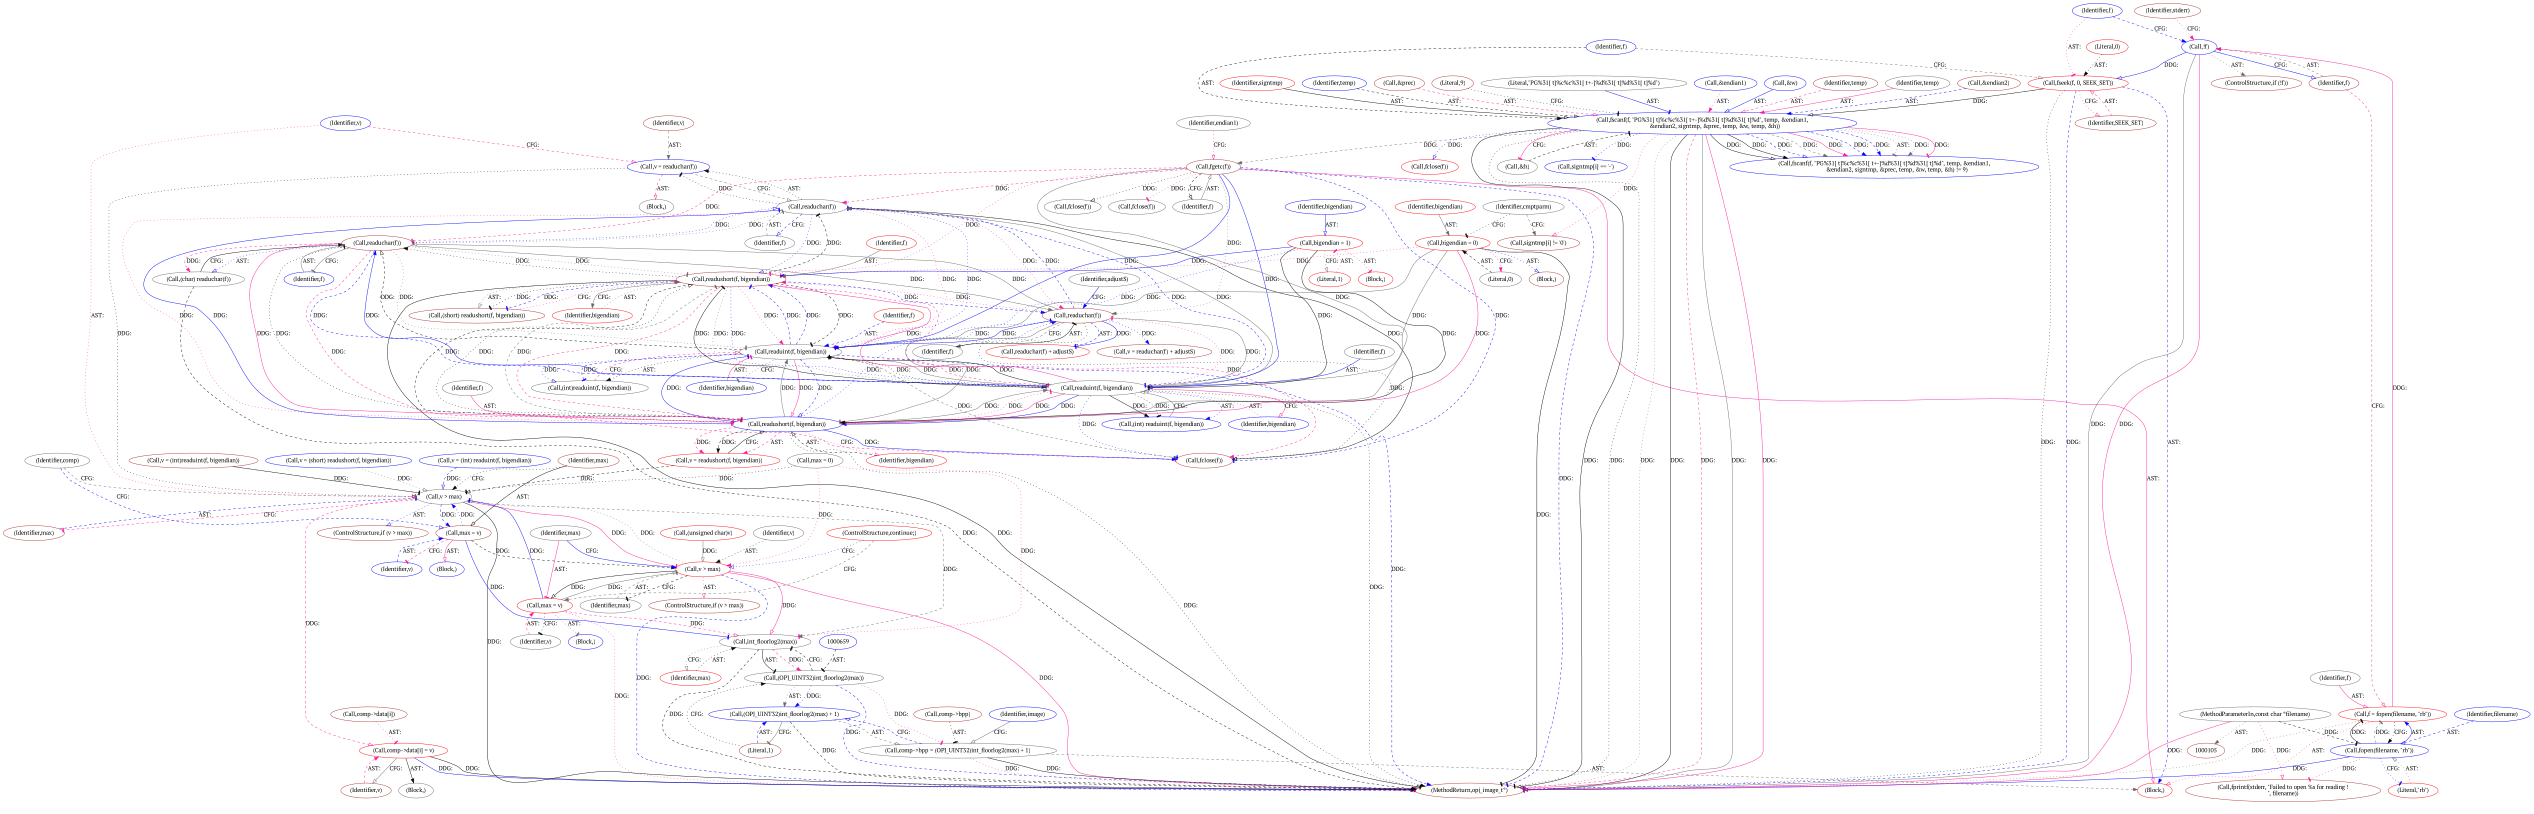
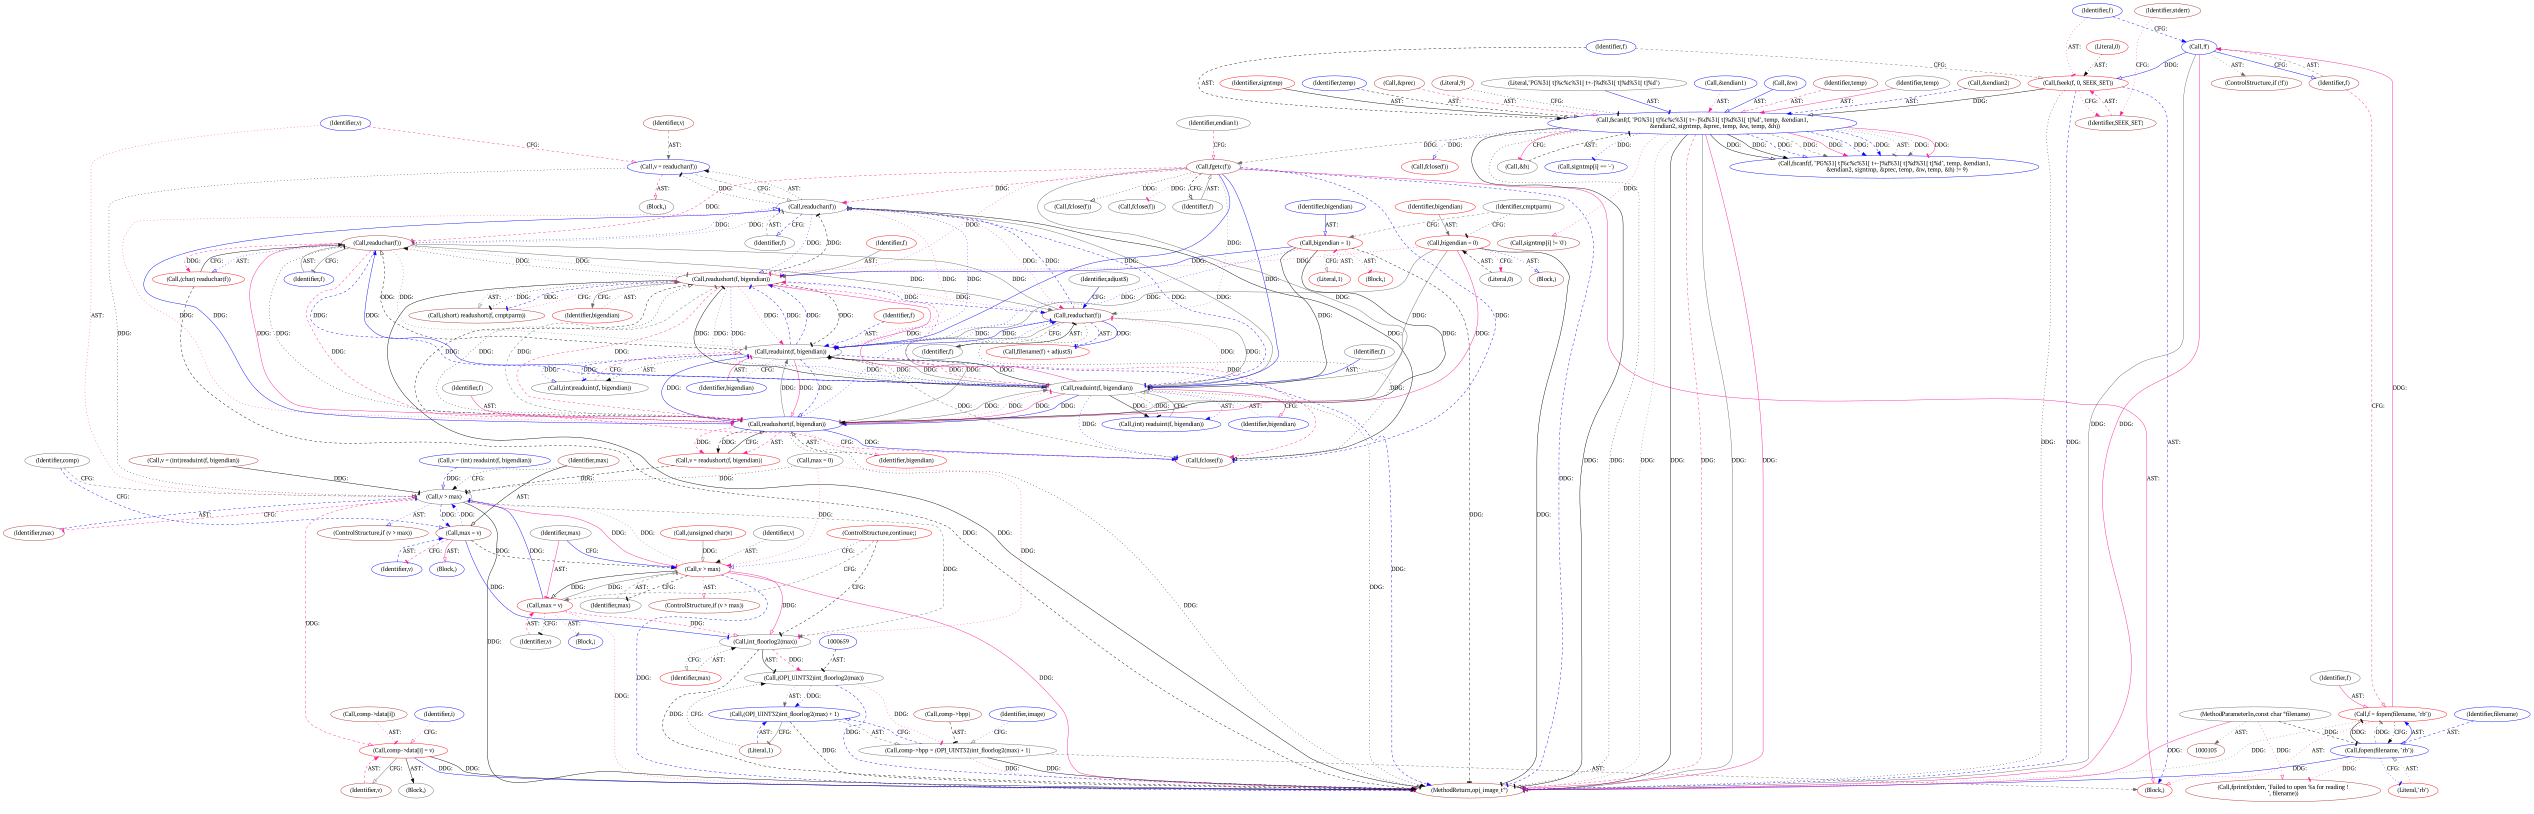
edge "(Identifier,stderr)" -> "(Call,!f)": now "(Identifier,stderr)" -> "(Identifier,SEEK_SET)"
edge "(Identifier,SEEK_SET)" -> "(Call,fseek(f, 0, SEEK_SET))": arrowhead onormal -> normal
edge "(Call,fseek(f, 0, SEEK_SET))" -> "(Identifier,SEEK_SET)": arrowhead onormal -> normal
edge "(Identifier,endian1)" -> "(Call,fgetc(f))": style dotted -> dashed
edge "(Identifier,cmptparm)" -> "(Call,signtmp[i] != '0')": now "(Identifier,cmptparm)" -> "(Call,bigendian = 1)"
node "(Call,(char) readuchar(f))": color gray40 -> red
node "(Call,(short) readushort(f, bigendian))": label "(Call,(short) readushort(f, bigendian))" -> "(Call,(short) readushort(f, cmptparm))"
node "(Call,readuchar(f) + adjustS)": label "(Call,readuchar(f) + adjustS)" -> "(Call,filename(f) + adjustS)"
node "(Call,v = readuchar(f) + adjustS)": removed
node "(Call,v = (short) readushort(f, bigendian))": removed
edge "(Call,bigendian = 1)" -> "(MethodReturn,opj_image_t*)": added, label "DDG:"
edge "(Call,(OPJ_UINT32)int_floorlog2(max))" -> "(Call,int_floorlog2(max))": now "(ControlStructure,continue;)" -> "(Call,int_floorlog2(max))"
node "(Identifier,i)": added
edge "(Call,comp->bpp)" -> "(Call,comp->bpp = (OPJ_UINT32)int_floorlog2(max) + 1)": style dotted -> dashed
edge "(Identifier,image)" -> "(Call,comp->bpp = (OPJ_UINT32)int_floorlog2(max) + 1)": style solid -> dotted
